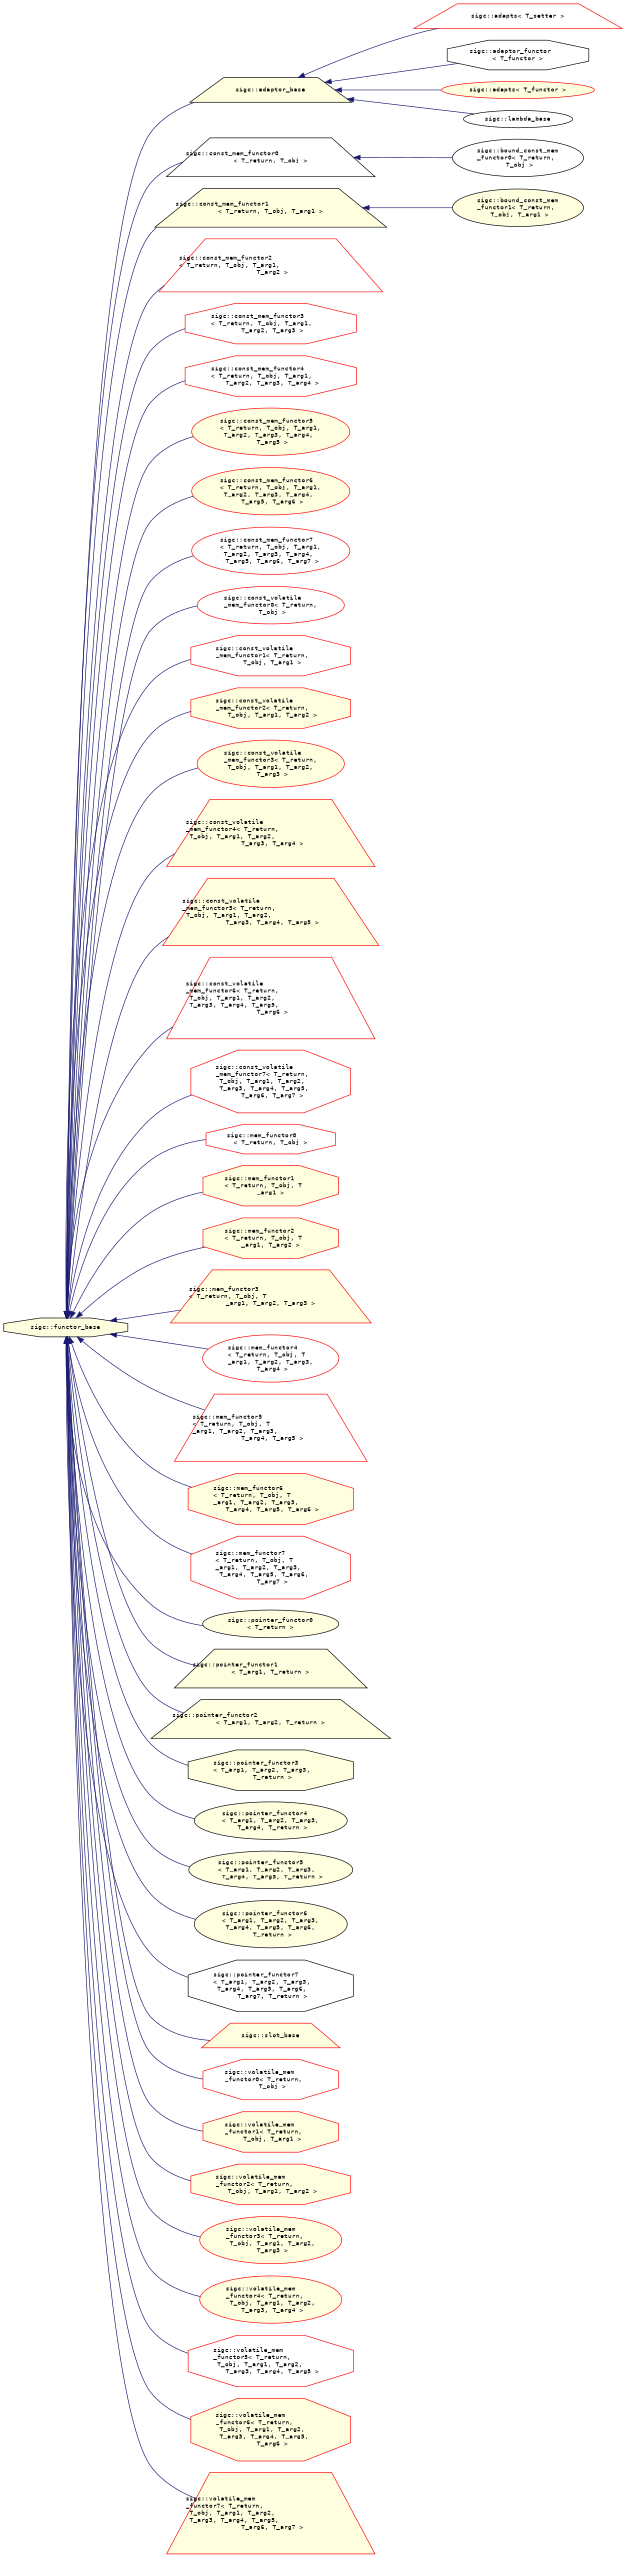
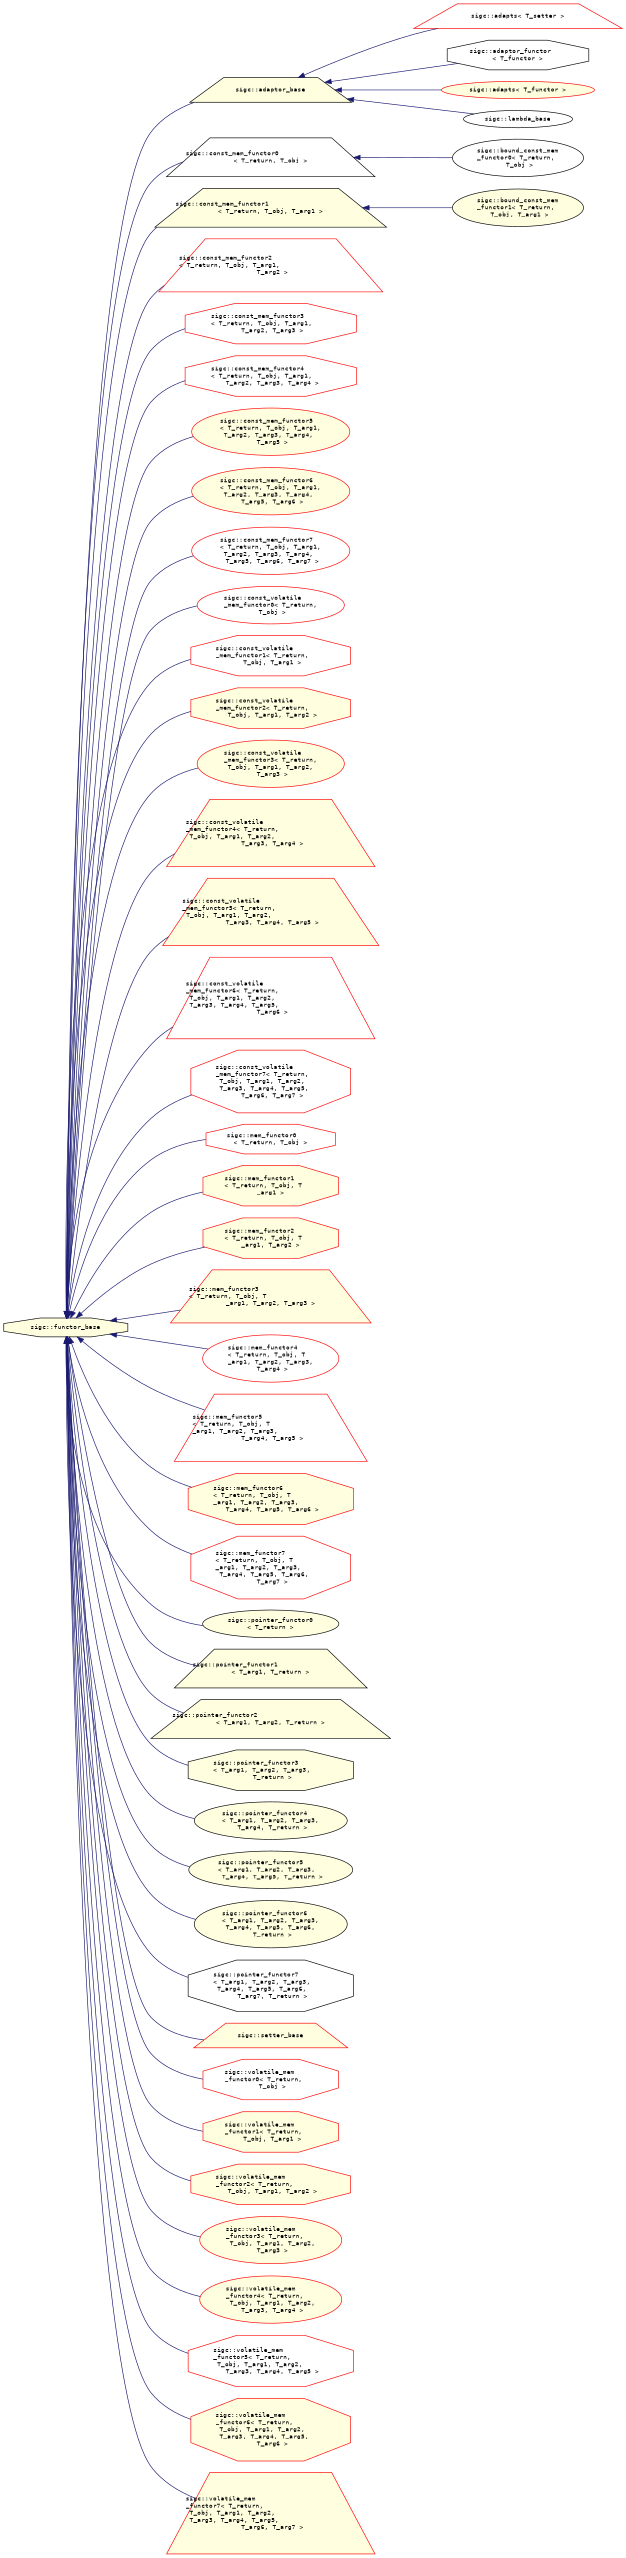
node "sigc::slot_base": label "sigc::slot_base" -> "sigc::setter_base"
